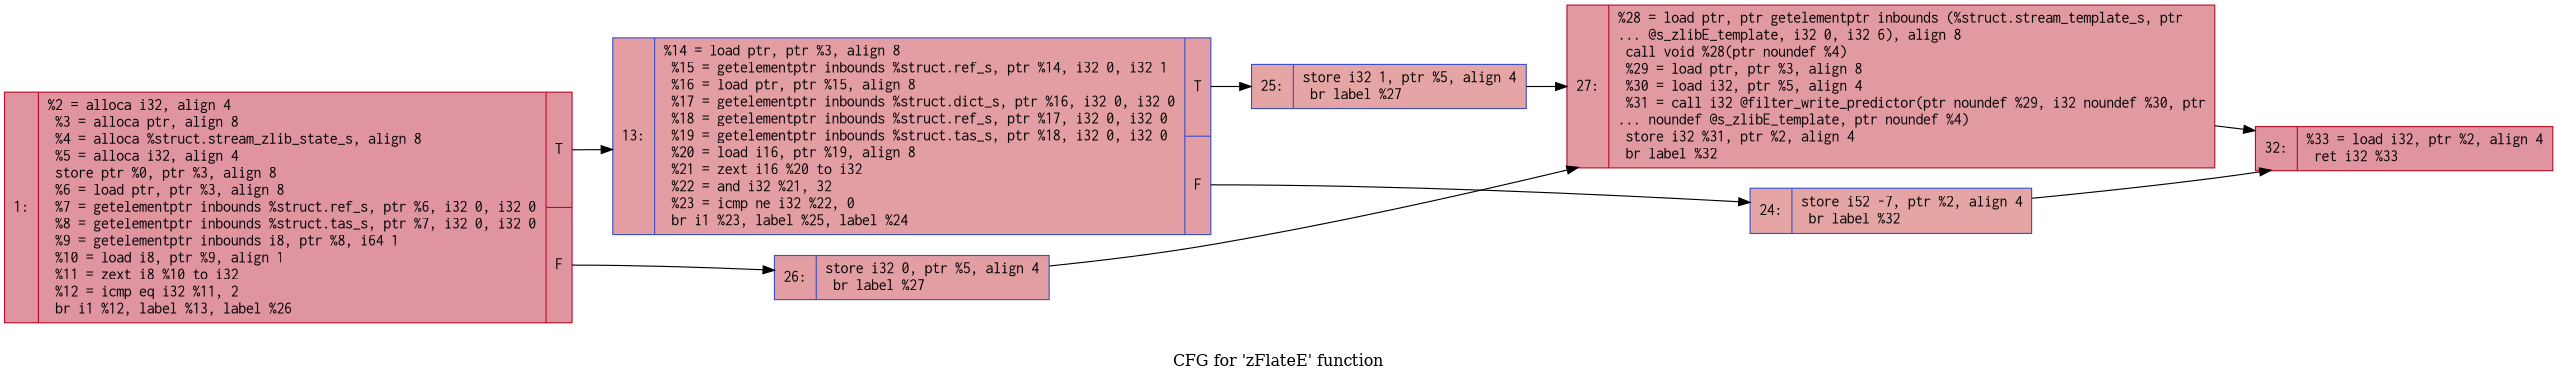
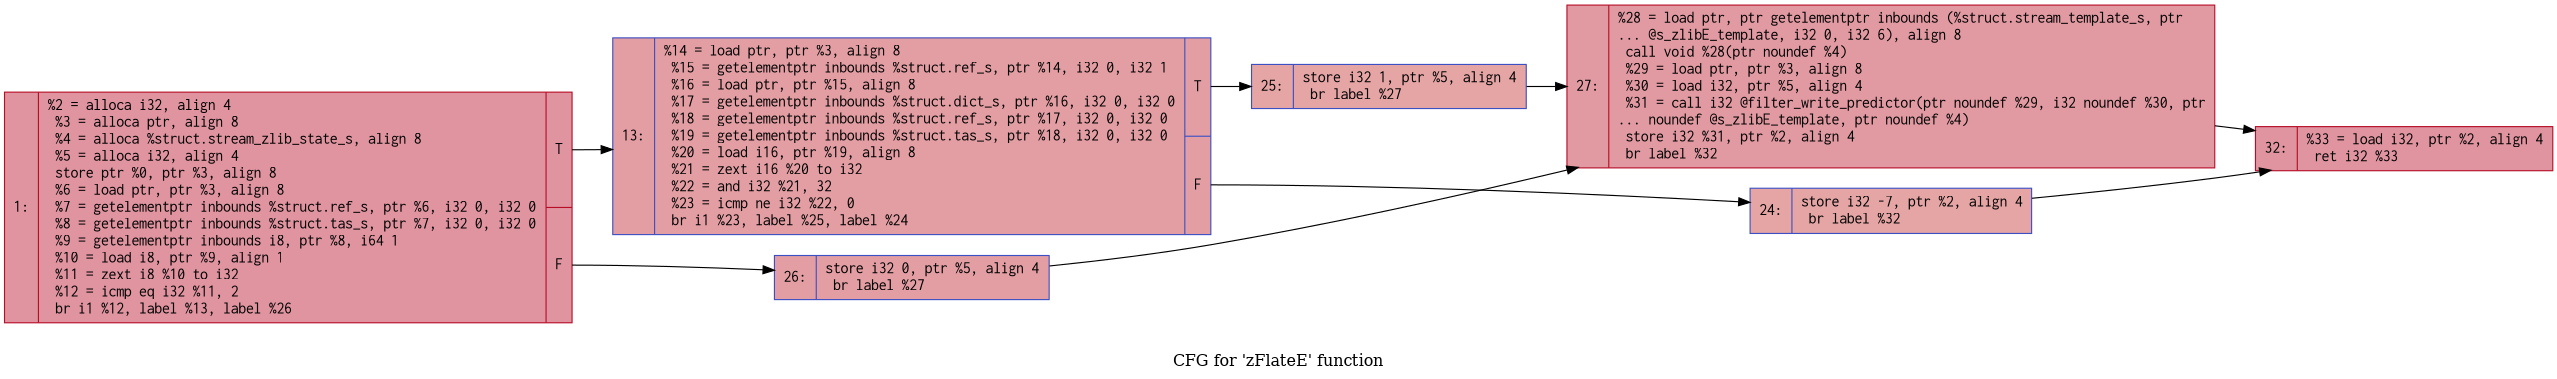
node "24:": text "store i52 -7, ptr %2, align 4" -> "store i32 -7, ptr %2, align 4"
